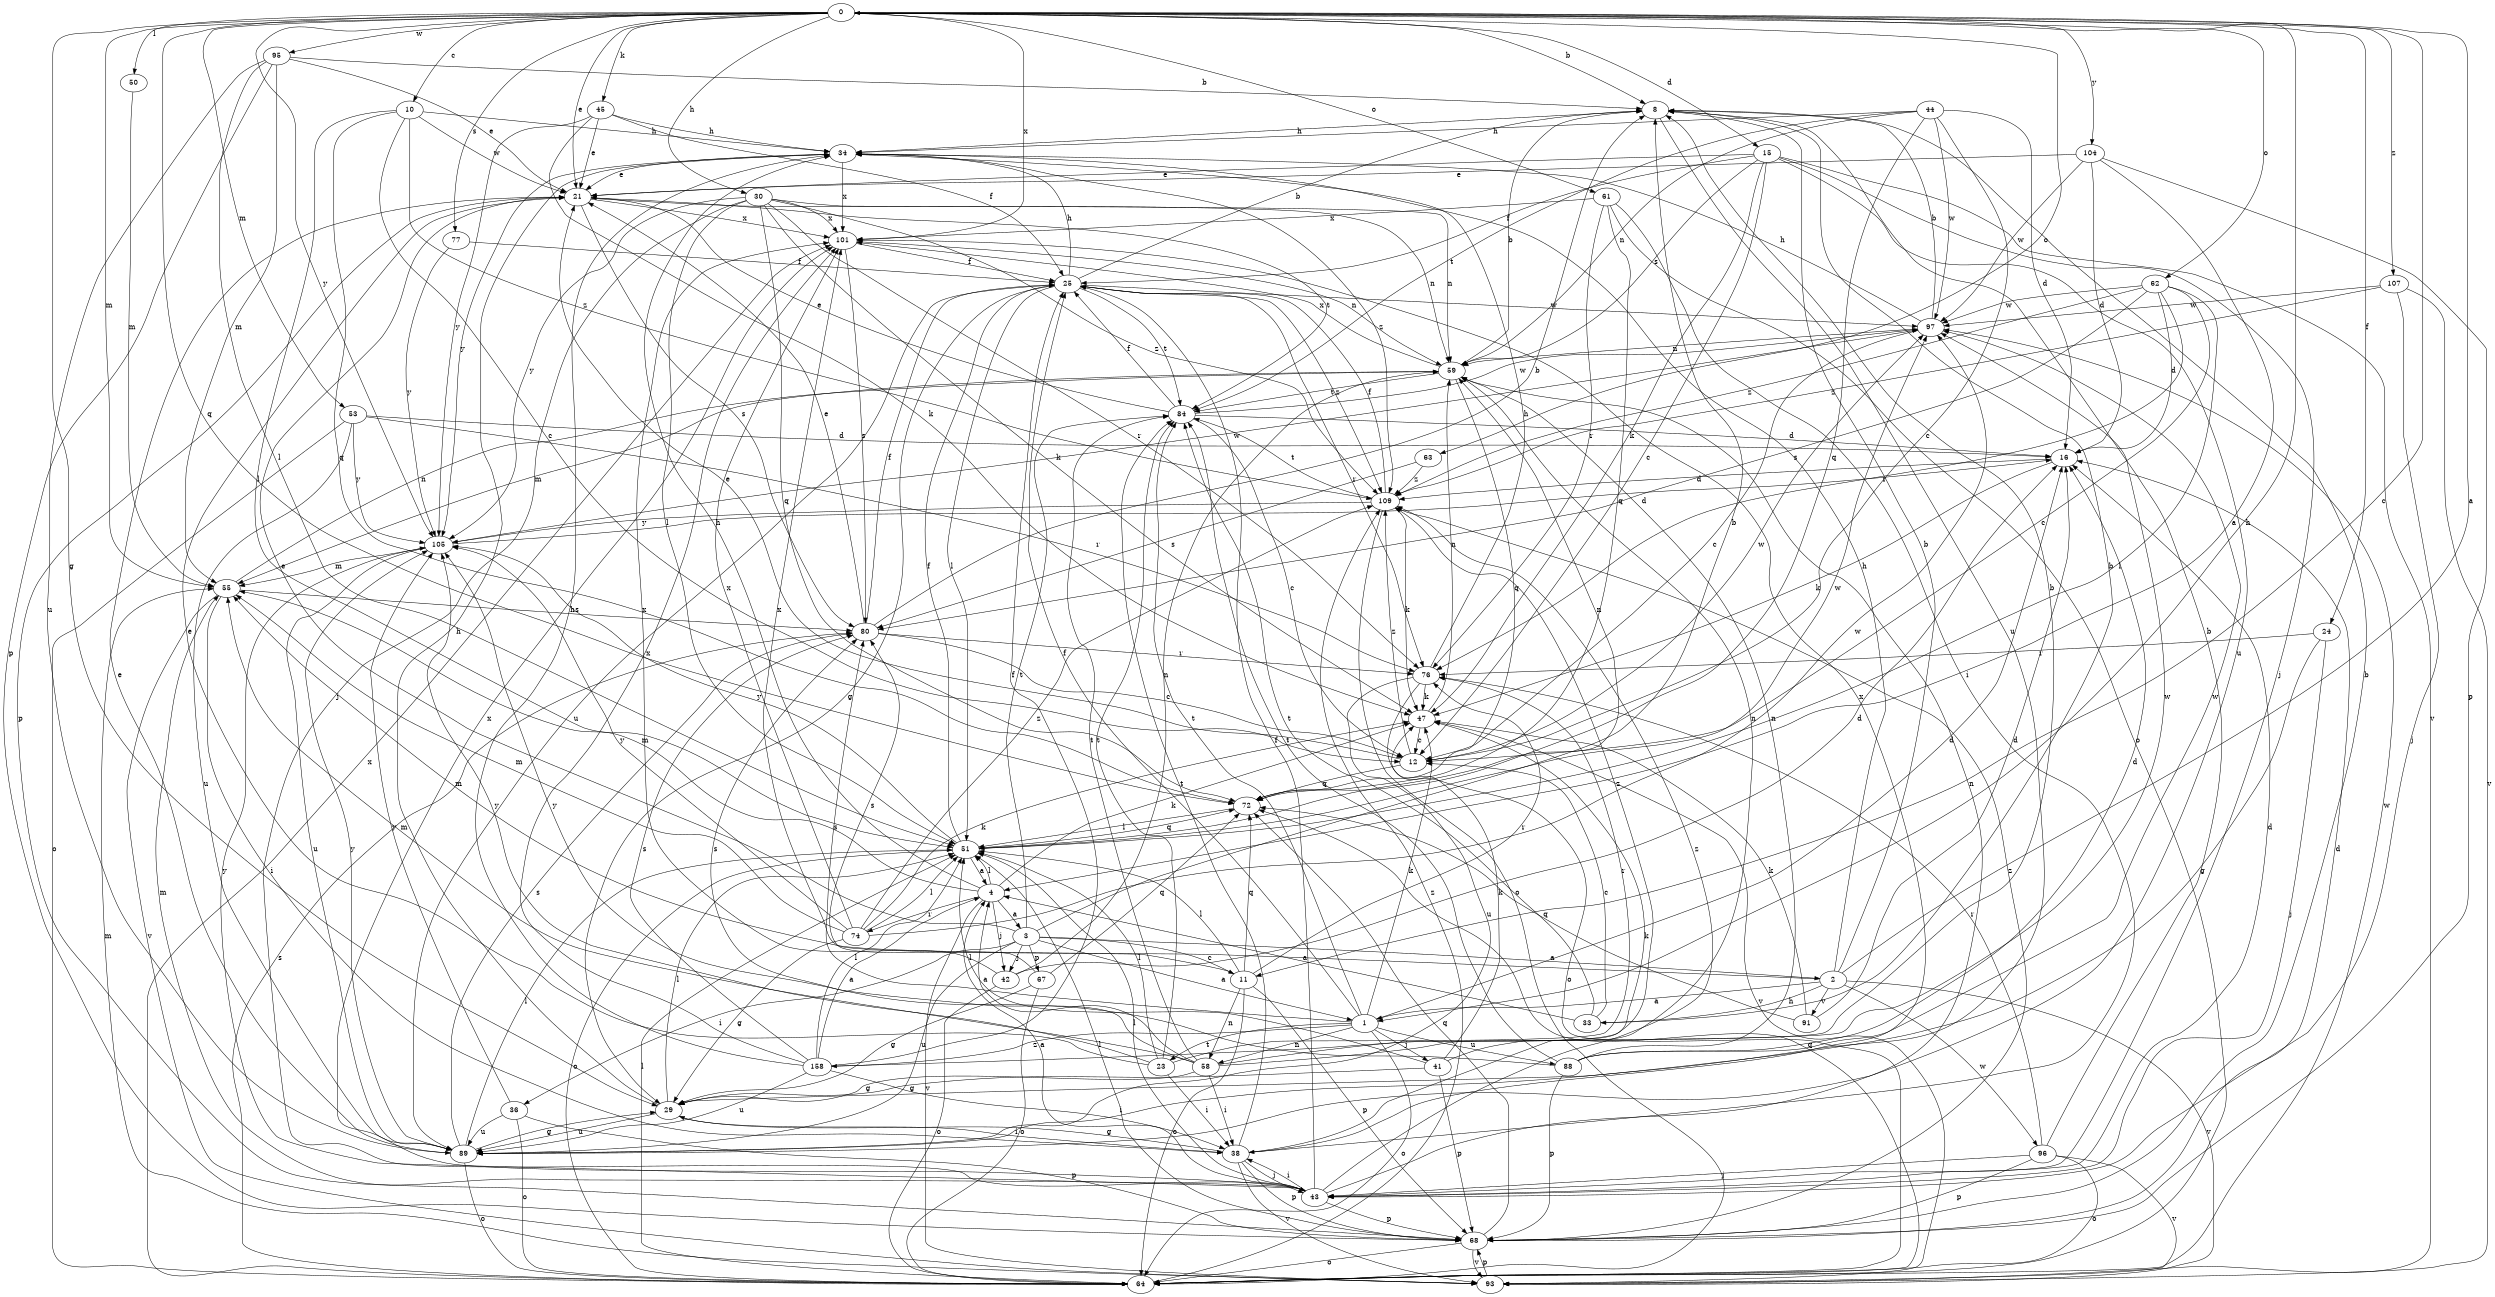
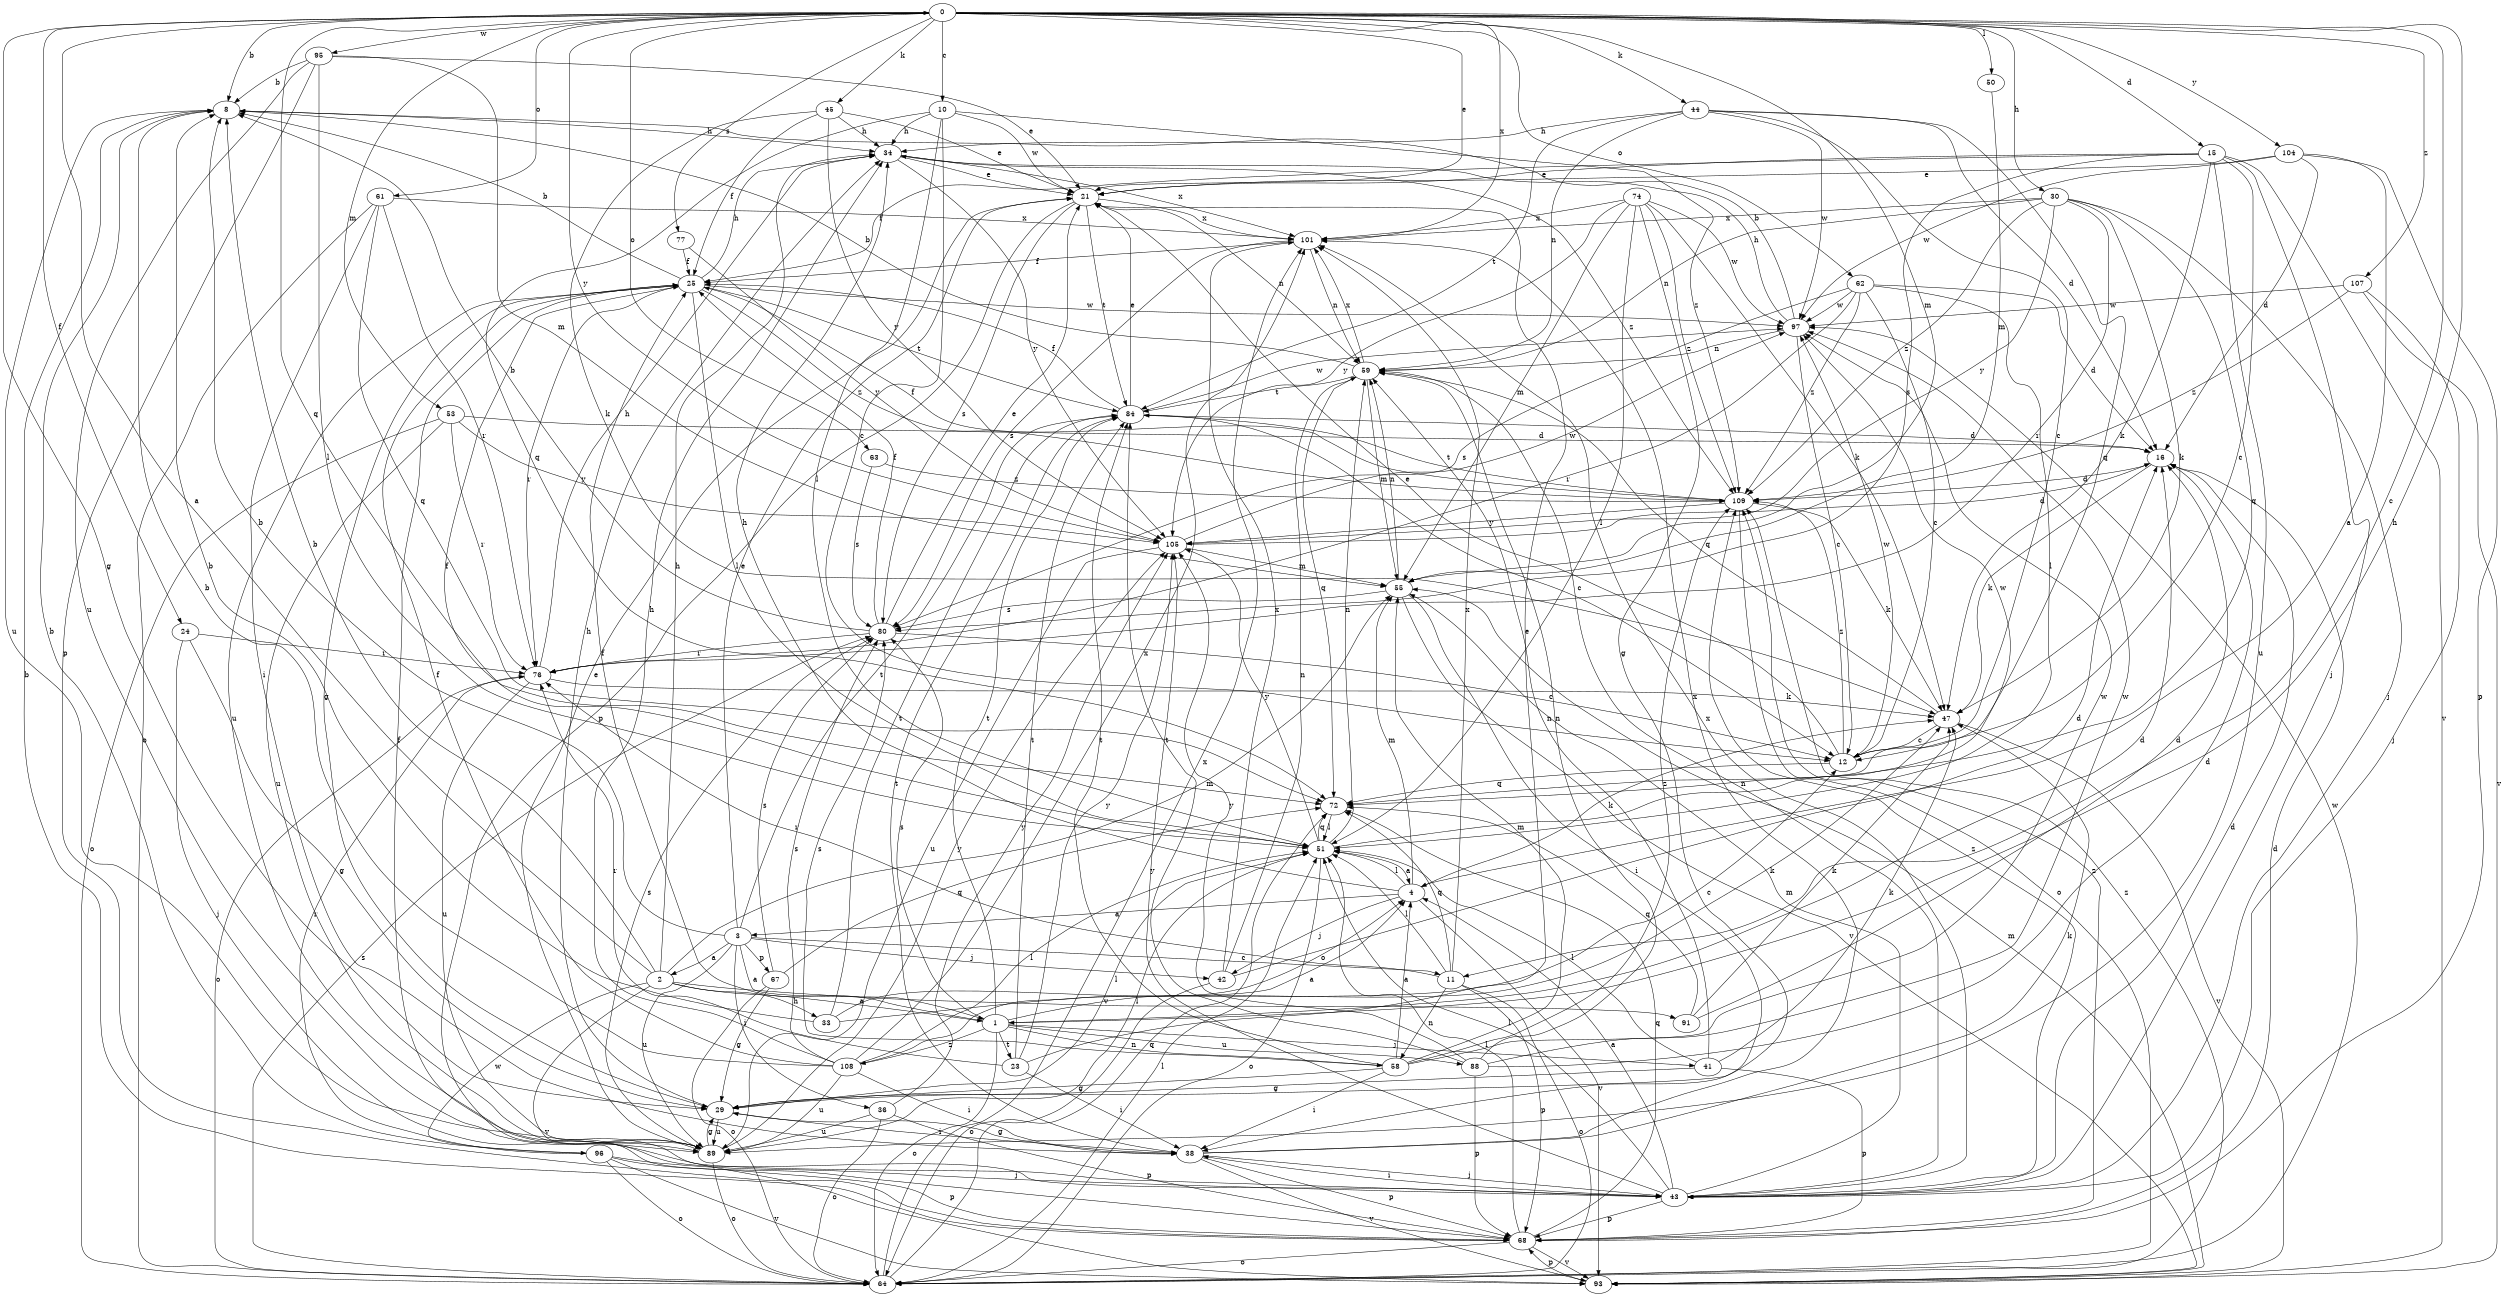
edge "0" -> "44": added, label "k"
edge "15" -> "59": now "15" -> "80"
edge "47" -> "59": label "n" -> "q"
edge "30" -> "51": removed, label "l"
edge "4" -> "74": removed, label "r"
edge "23" -> "51": removed, label "l"
edge "33" -> "4": label "a" -> "o"
node "158": label "158" -> "108"
